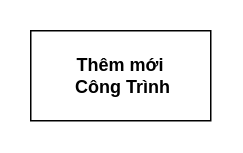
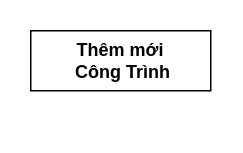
node "Thêm mới Công Trình": size 180x90 -> 180x60
